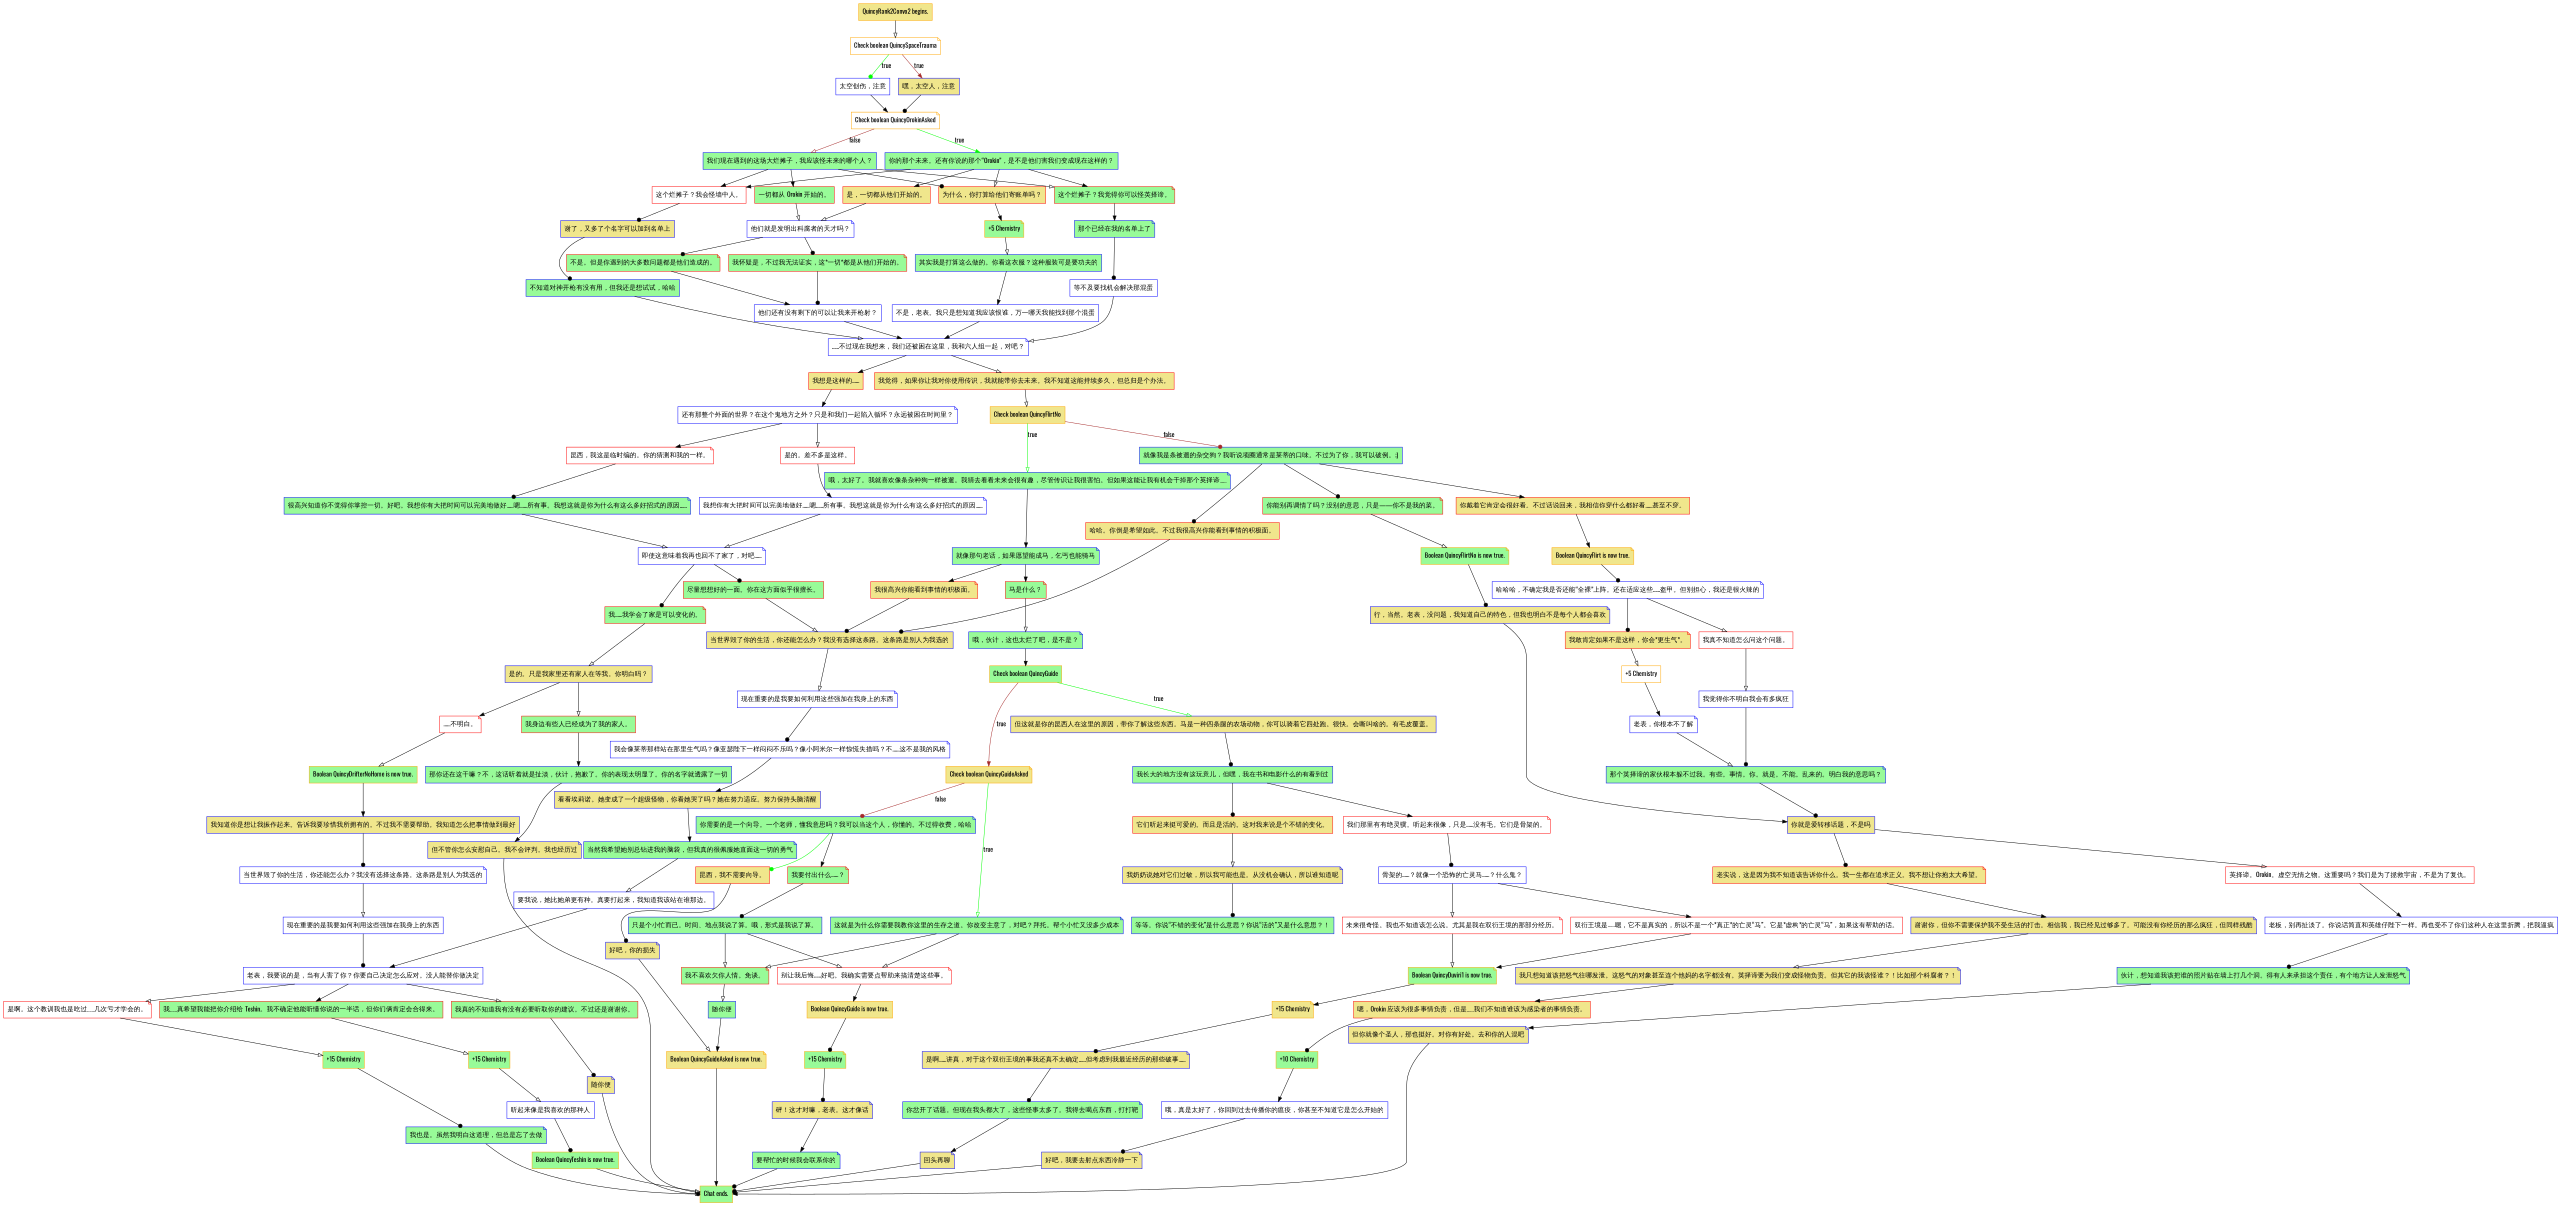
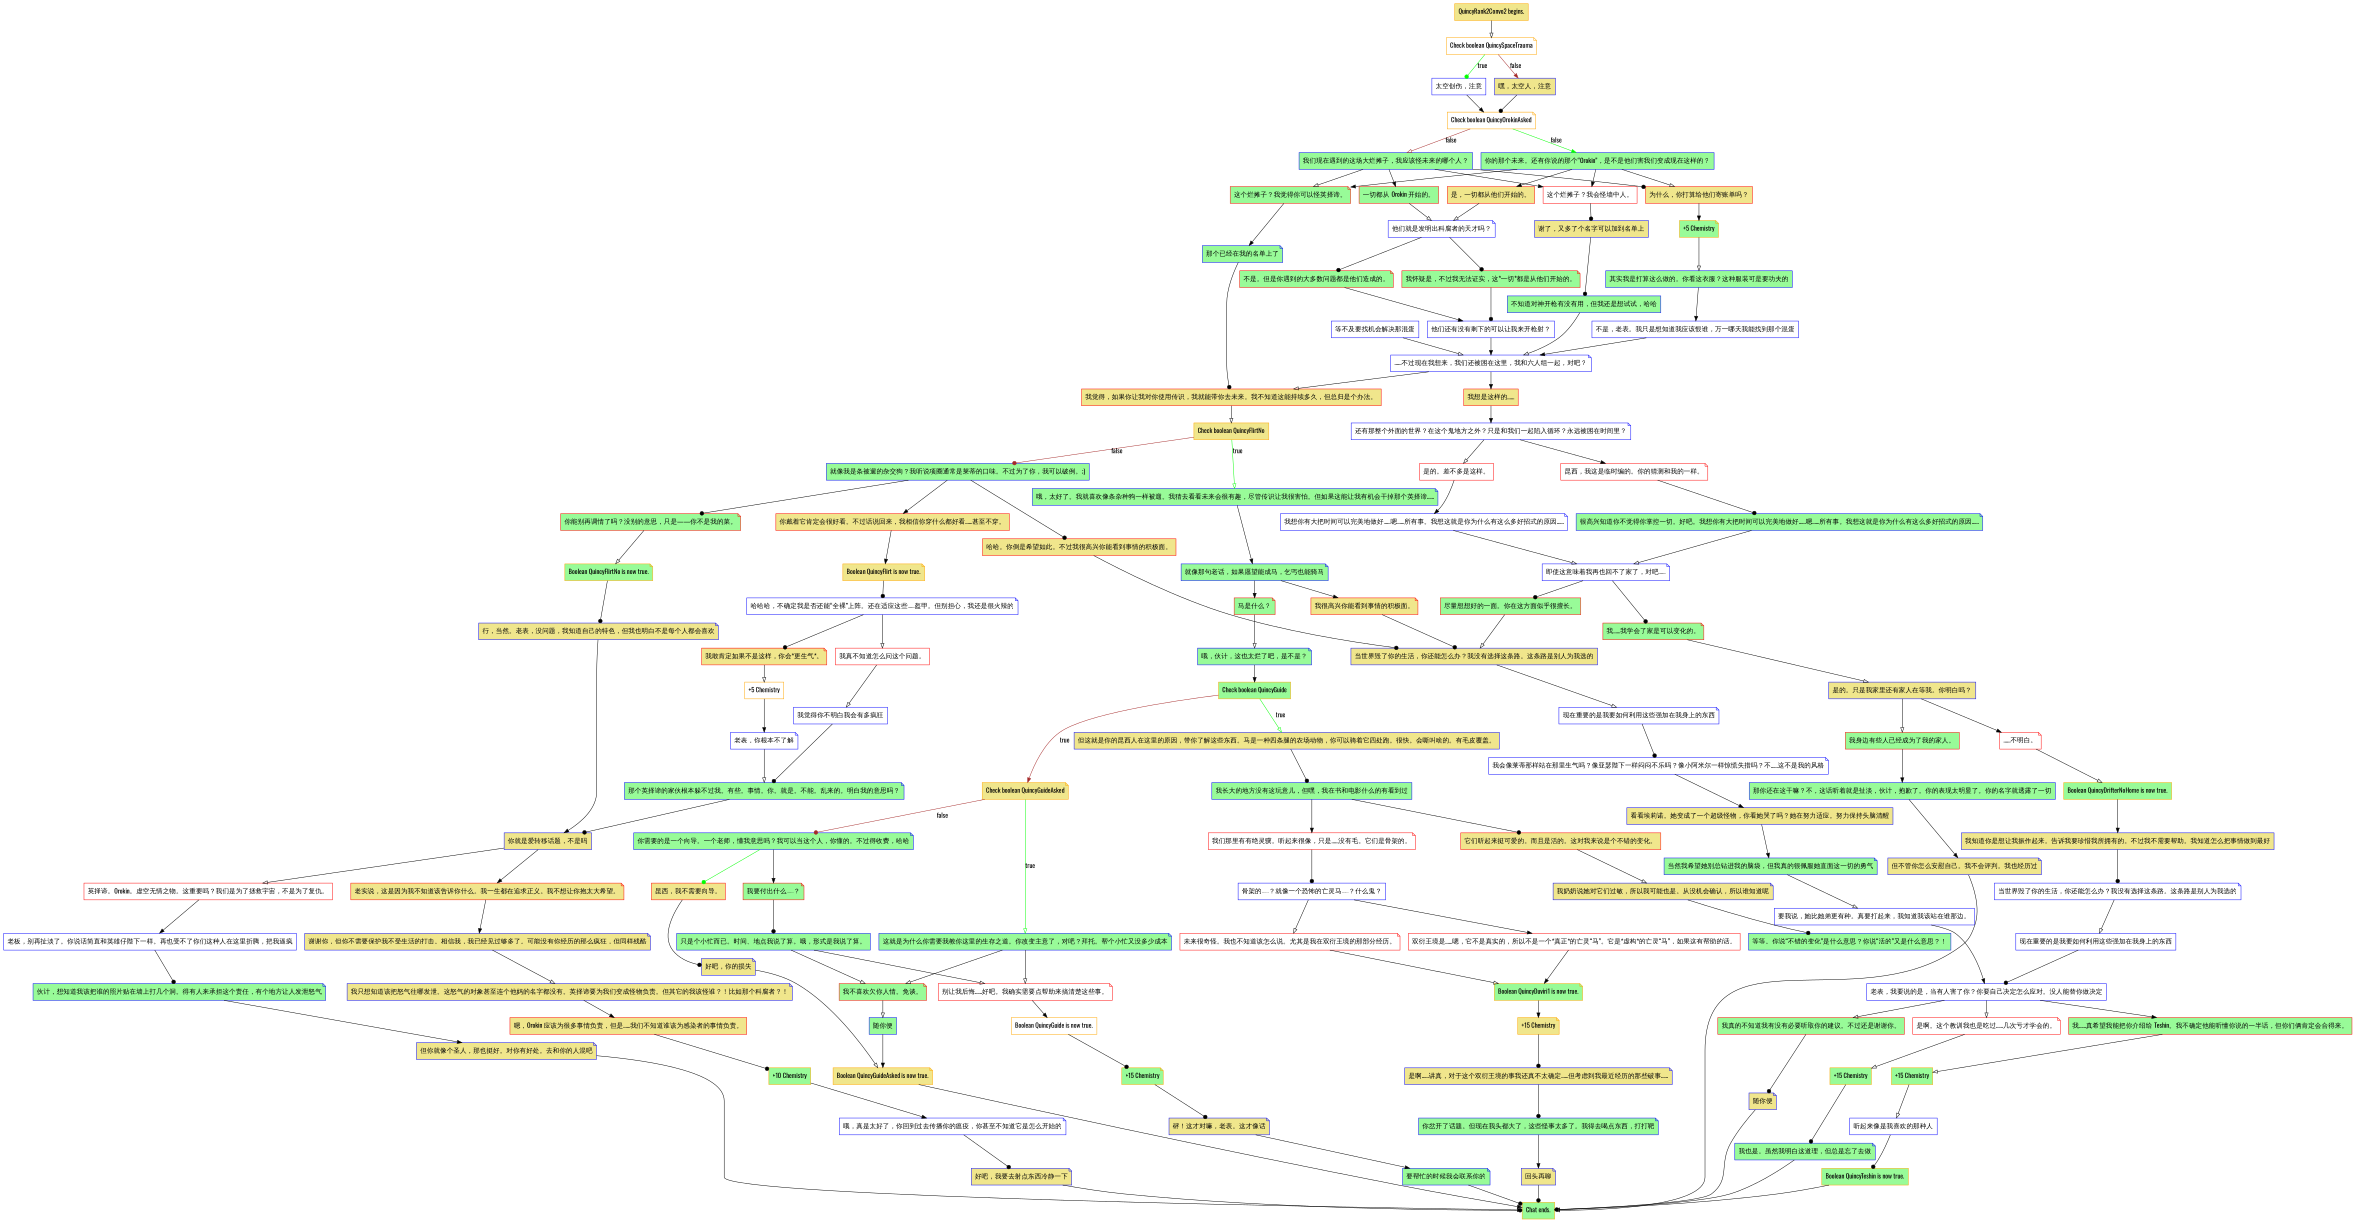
edge "Check boolean QuincySpaceTrauma" -> "嘿，太空人，注意": label "true" -> "false"
edge "Check boolean QuincyOrokinAsked" -> "你的那个未来。还有你说的那个“Orokin”，是不是他们害我们变成现在这样的？": label "true" -> "false"
edge "那个已经在我的名单上了" -> "等不及要找机会解决那混蛋": now "那个已经在我的名单上了" -> "我觉得，如果你让我对你使用传识，我就能带你去未来。我不知道这能持续多久，但总归是个办法。"
edge "你就是爱转移话题，不是吗" -> "老实说，这是因为我不知道该告诉你什么。我一生都在追求正义。我不想让你抱太大希望。": arrowhead dot -> normal
node "Boolean QuincyGuide is now true.": fillcolor khaki -> white
node "哦，真是太好了，你回到过去传播你的瘟疫，你甚至不知道它是怎么开始的": shape box -> note
